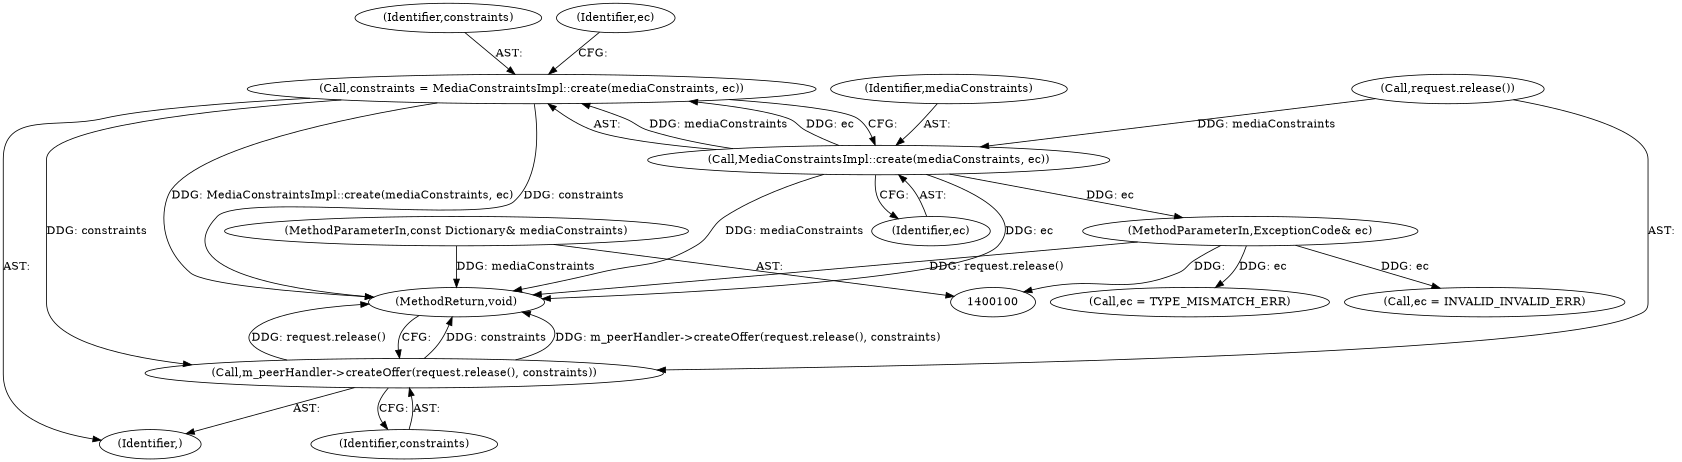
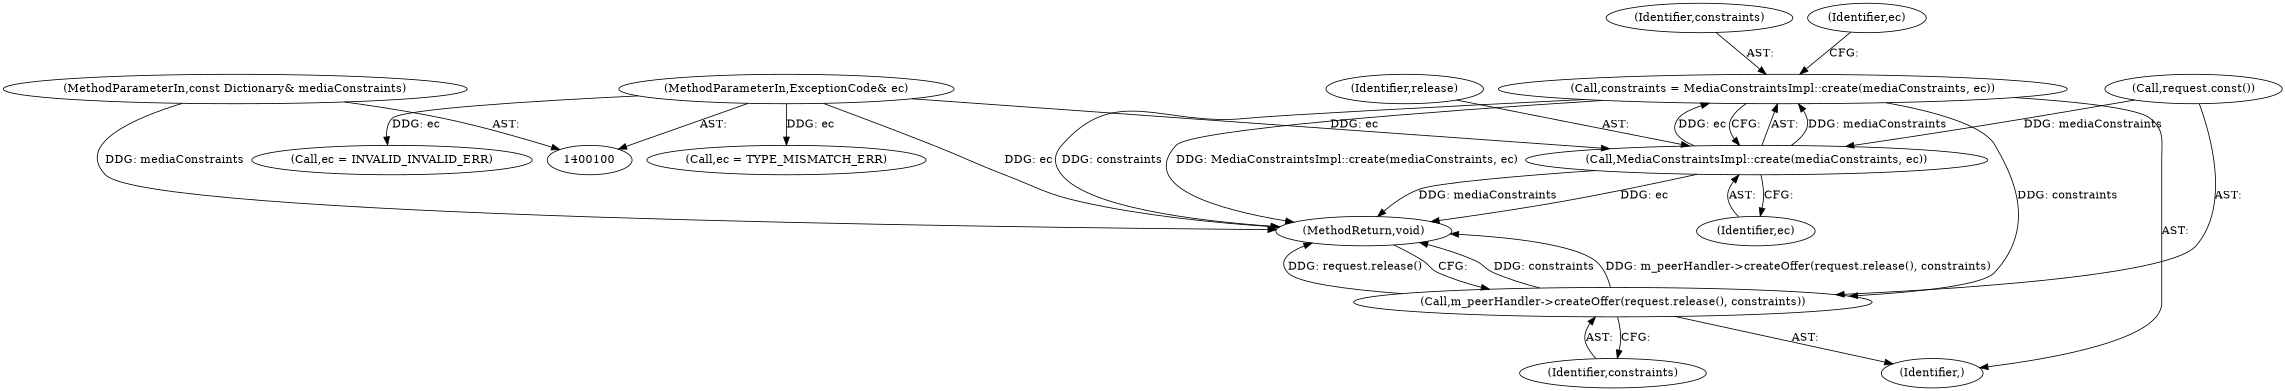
node "(Identifier,mediaConstraints)": label "(Identifier,mediaConstraints)" -> "(Identifier,release)"
node "(Call,request.release())": label "(Call,request.release())" -> "(Call,request.const())"
edge "(Call,MediaConstraintsImpl::create(mediaConstraints, ec))" -> "(MethodParameterIn,ExceptionCode& ec)": reversed
edge "(MethodParameterIn,ExceptionCode& ec)" -> "(MethodReturn,void)": label "DDG: request.release()" -> "DDG: ec"
edge "(MethodParameterIn,ExceptionCode& ec)" -> "1400100": label "DDG: " -> "AST: "
